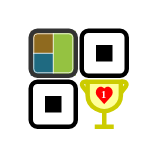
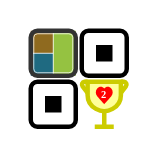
node "1": label "1" -> "2"
